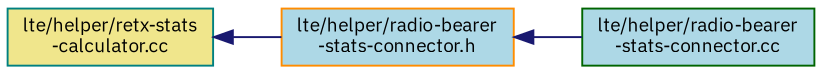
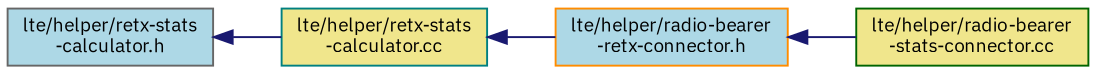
node "lte/helper/retx-stats -calculator.h": added
node "lte/helper/radio-bearer -stats-connector.h": label "lte/helper/radio-bearer -stats-connector.h" -> "lte/helper/radio-bearer -retx-connector.h"
node "lte/helper/radio-bearer -stats-connector.cc": fillcolor lightblue -> khaki
